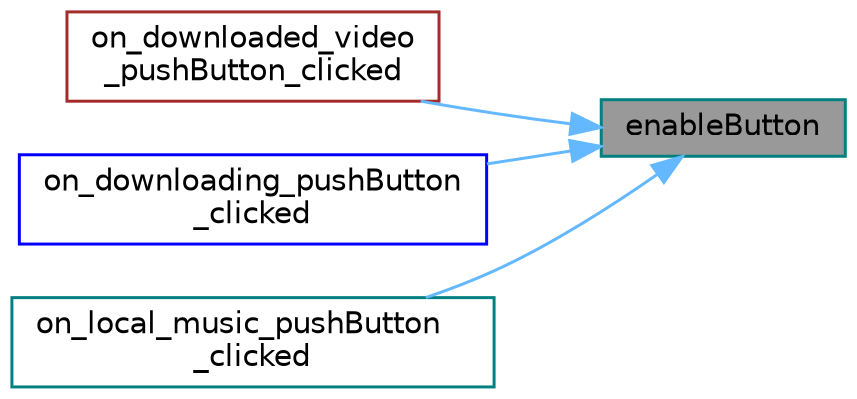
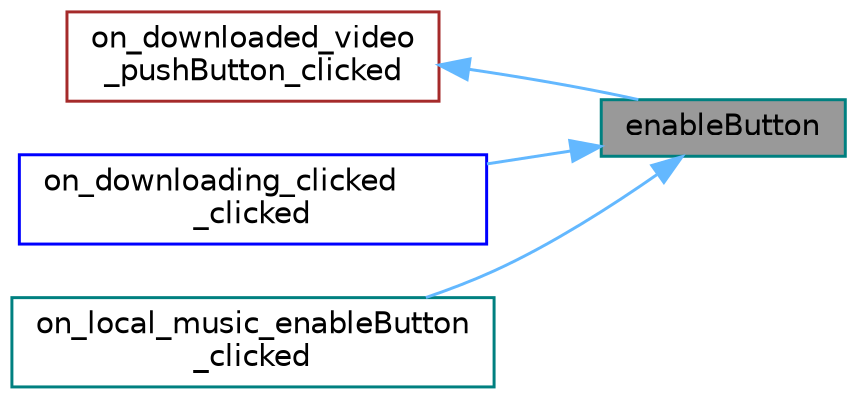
edge "on_downloaded_video _pushButton_clicked" -> "enableButton": reversed
node "on_downloading_pushButton _clicked": label "on_downloading_pushButton _clicked" -> "on_downloading_clicked _clicked"
node "on_local_music_pushButton _clicked": label "on_local_music_pushButton _clicked" -> "on_local_music_enableButton _clicked"
